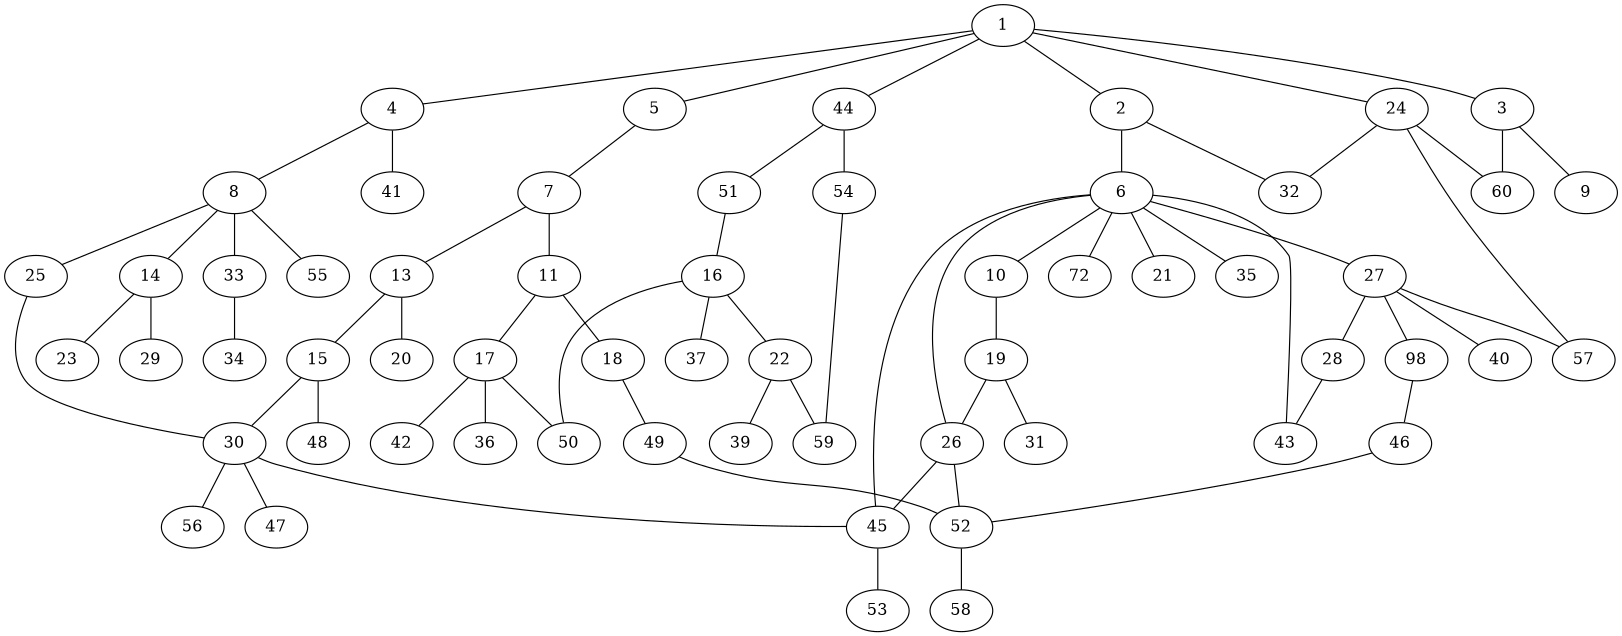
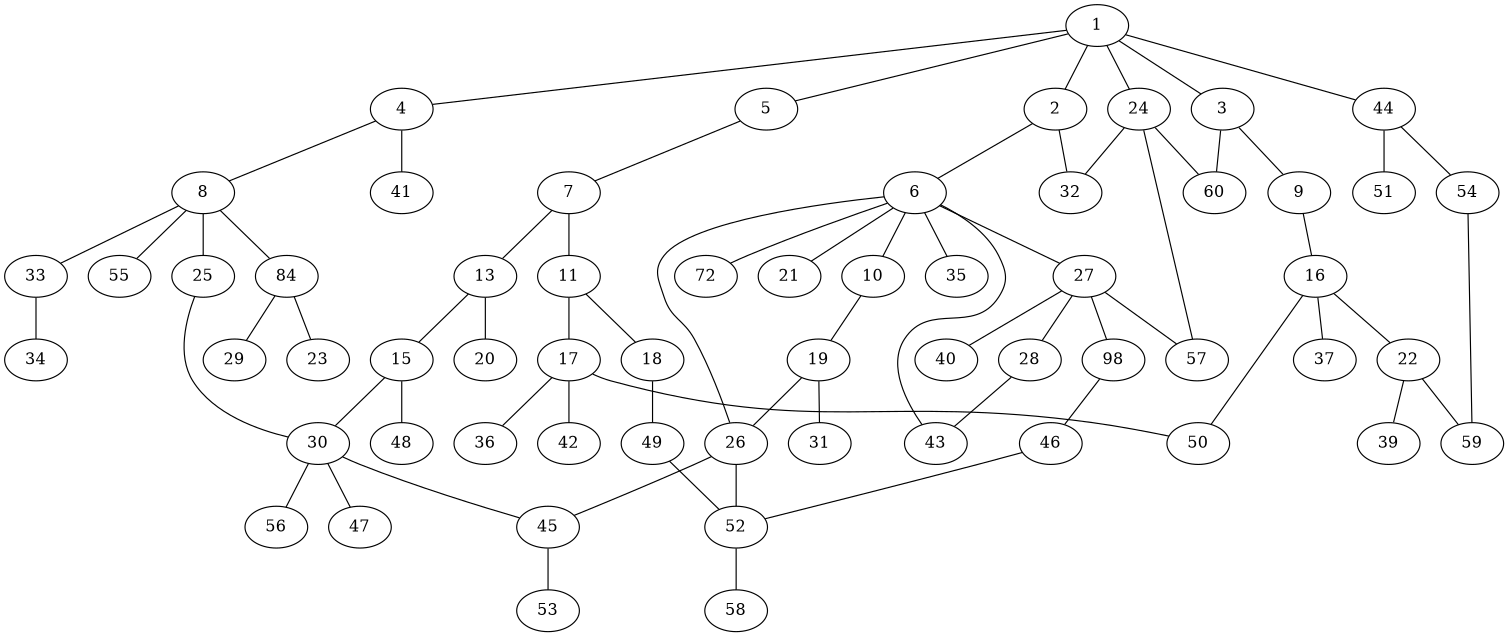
edge "51" -- "16": now "9" -- "16"
node "14": label "14" -> "84"
edge "6" -- "45": removed
